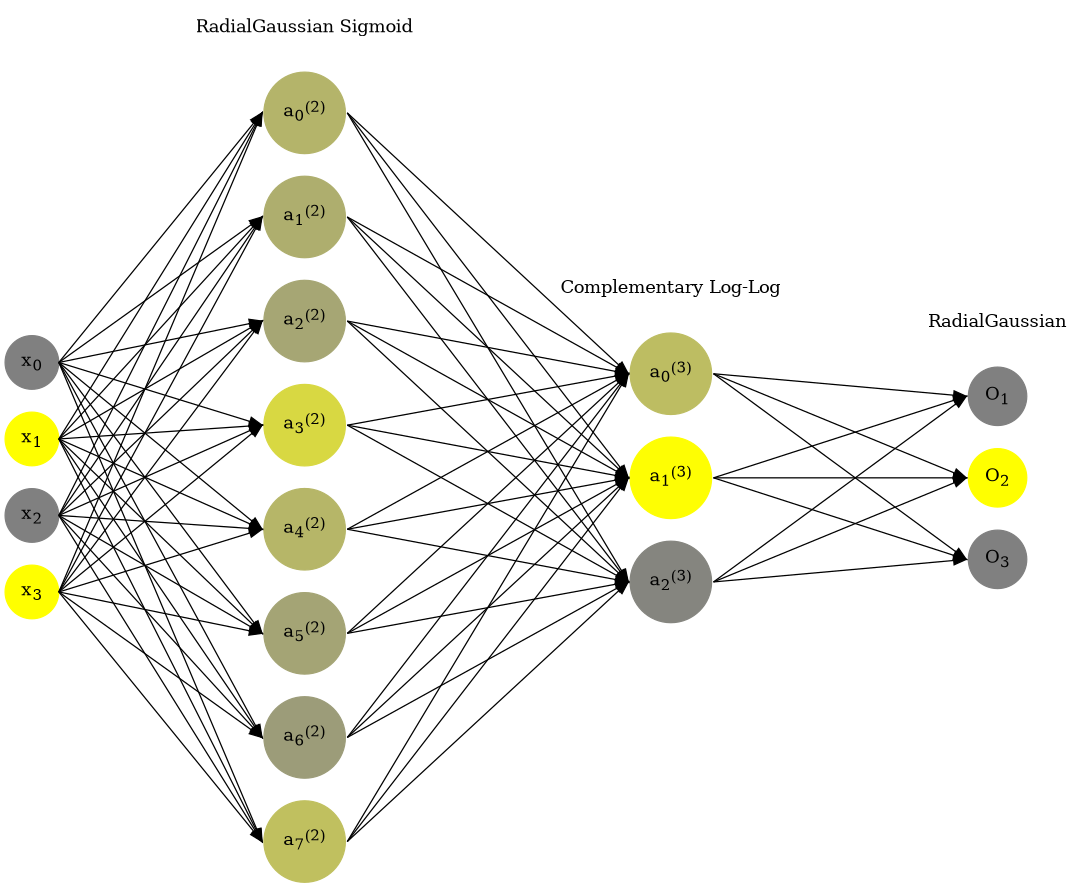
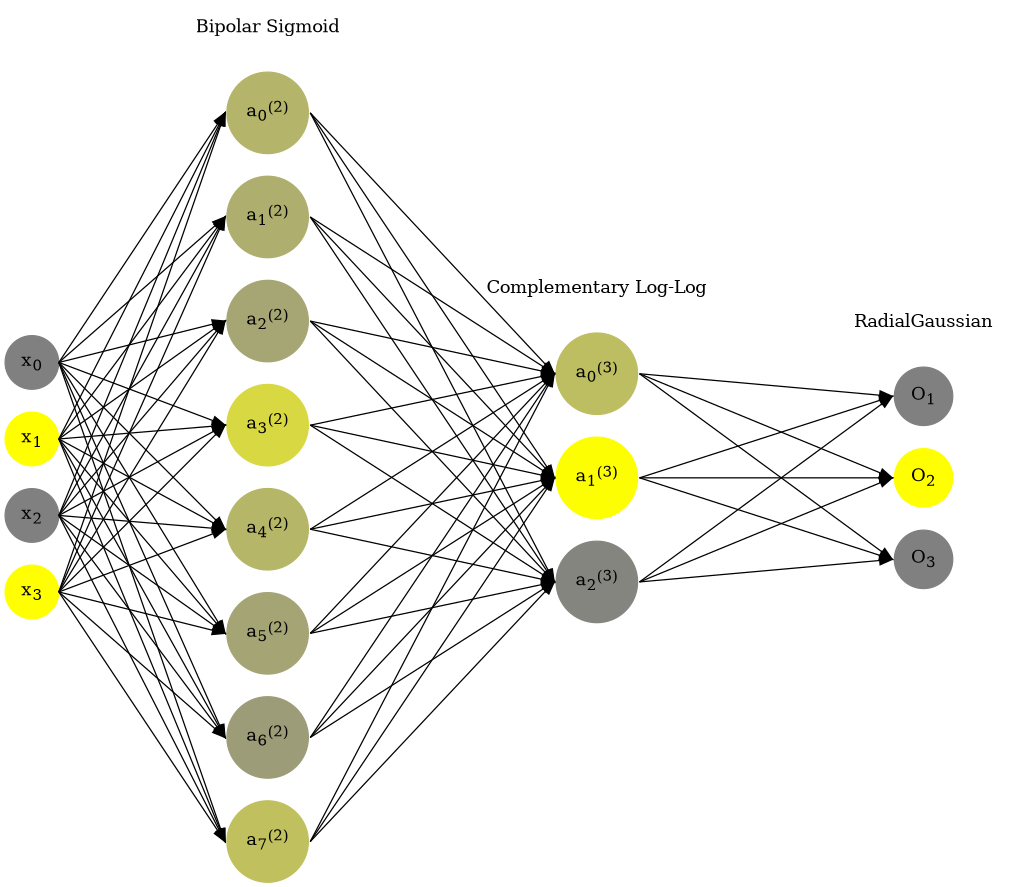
node "RadialGaussian Sigmoid": label "RadialGaussian Sigmoid" -> "Bipolar Sigmoid"
